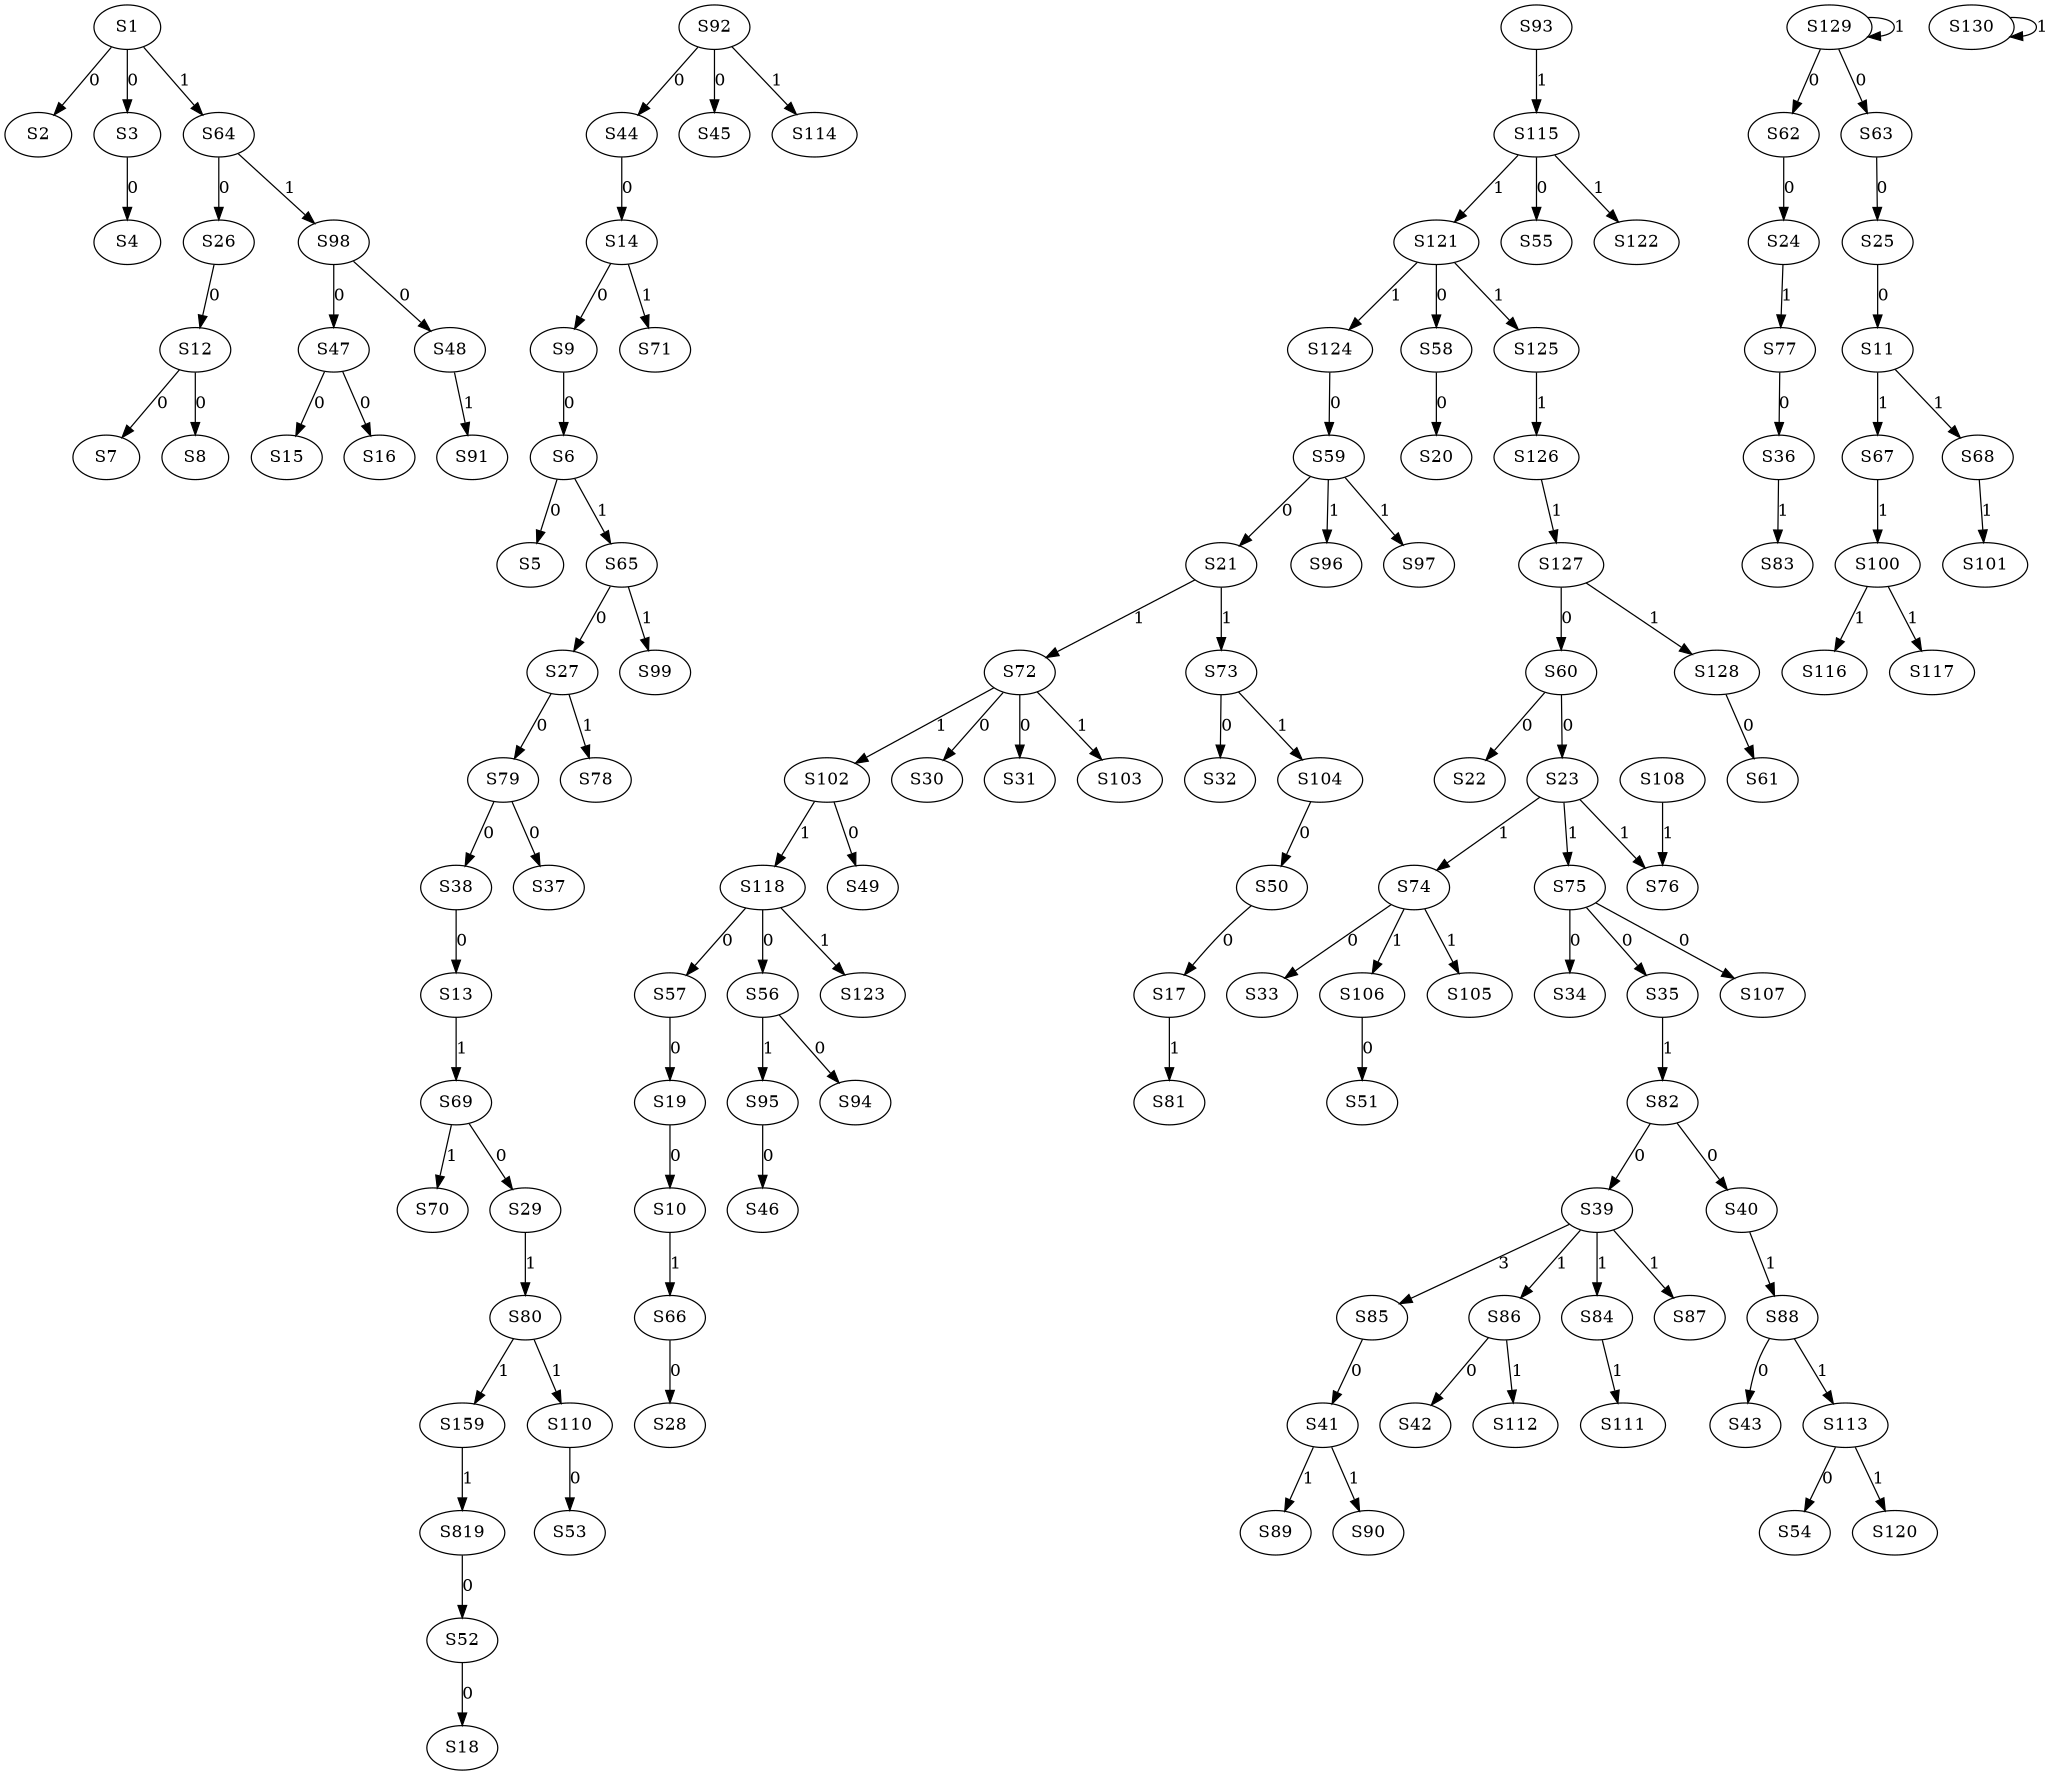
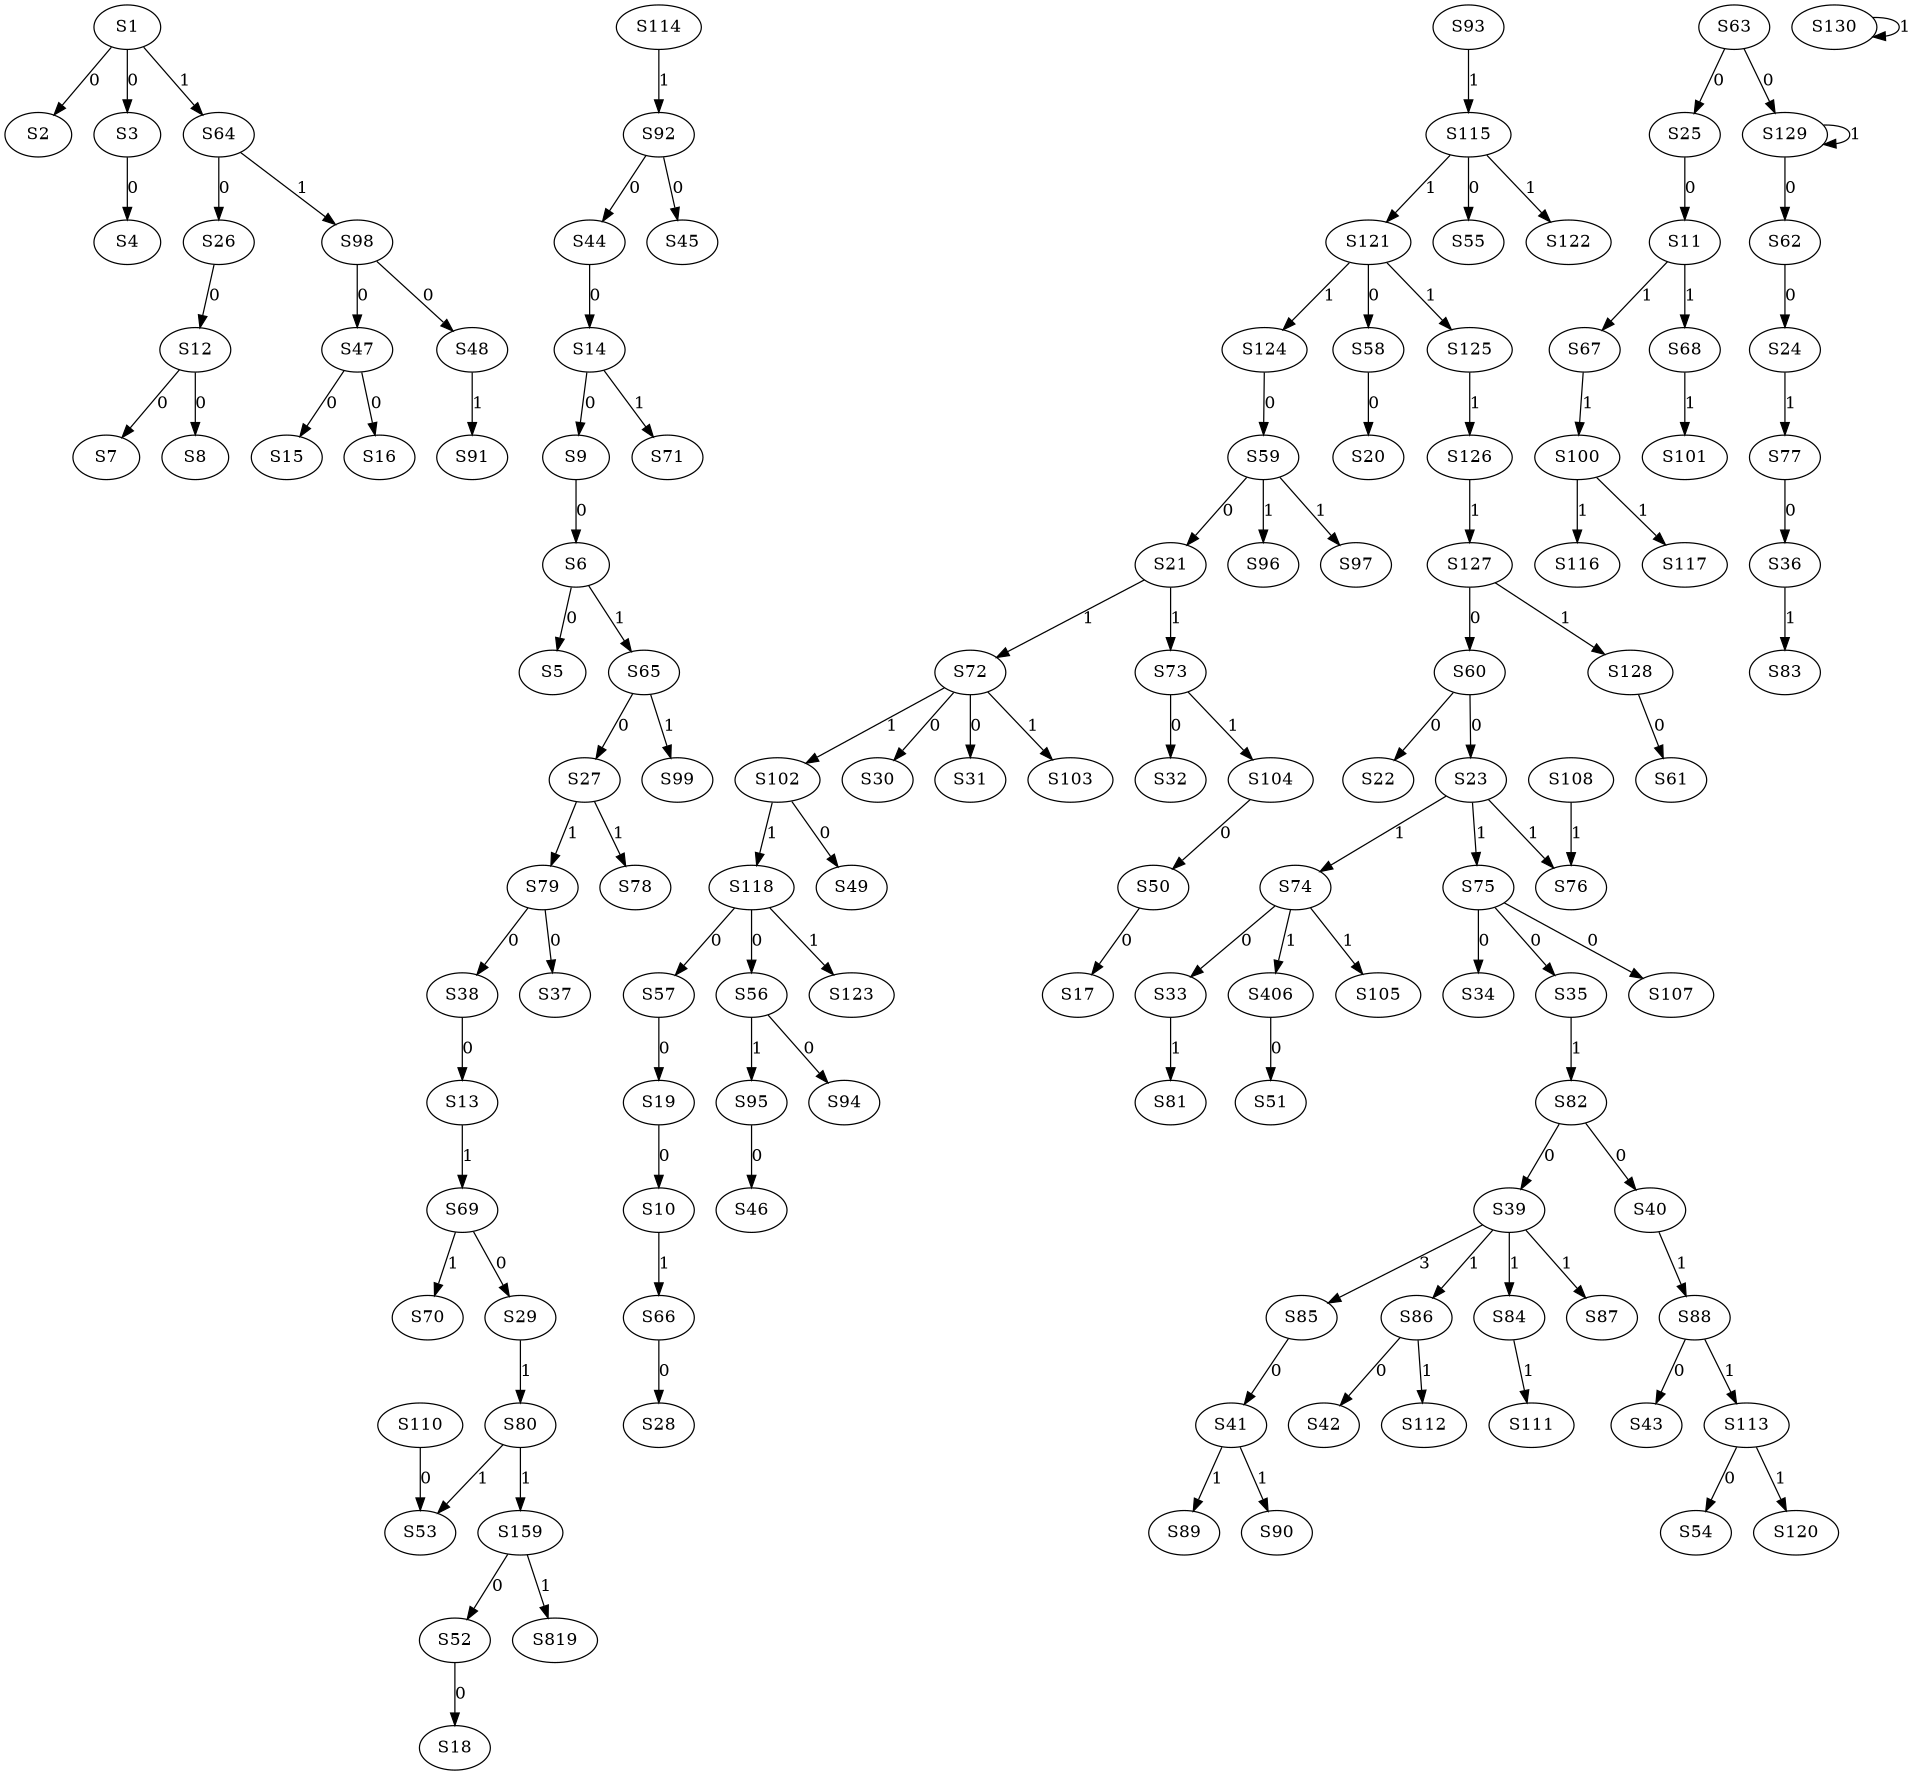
edge "S129" -> "S63": reversed
edge "S92" -> "S114": reversed
edge "S27" -> "S79": label "0" -> "1"
node "S106": label "S106" -> "S406"
edge "S17" -> "S81": now "S33" -> "S81"
edge "S80" -> "S110": now "S80" -> "S53"
edge "S819" -> "S52": now "S159" -> "S52"
